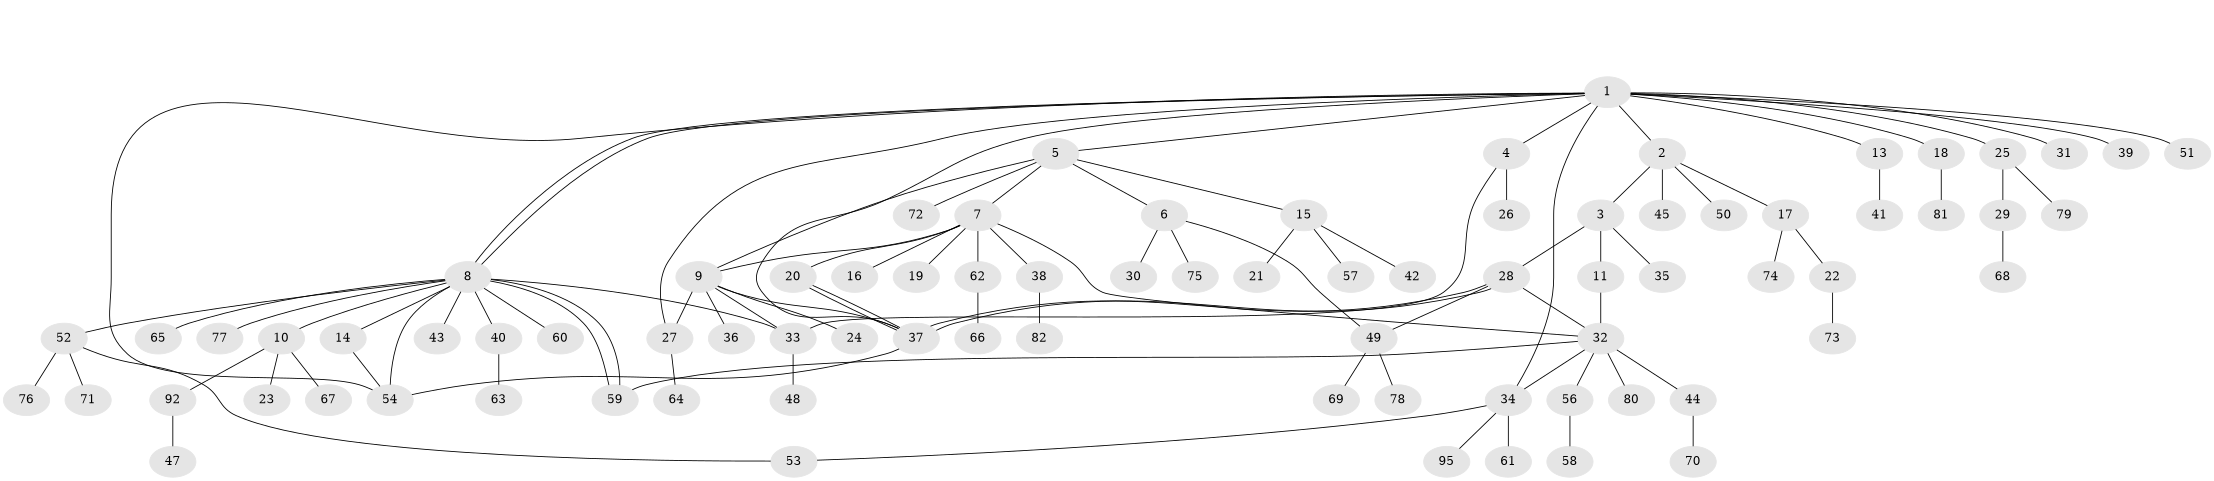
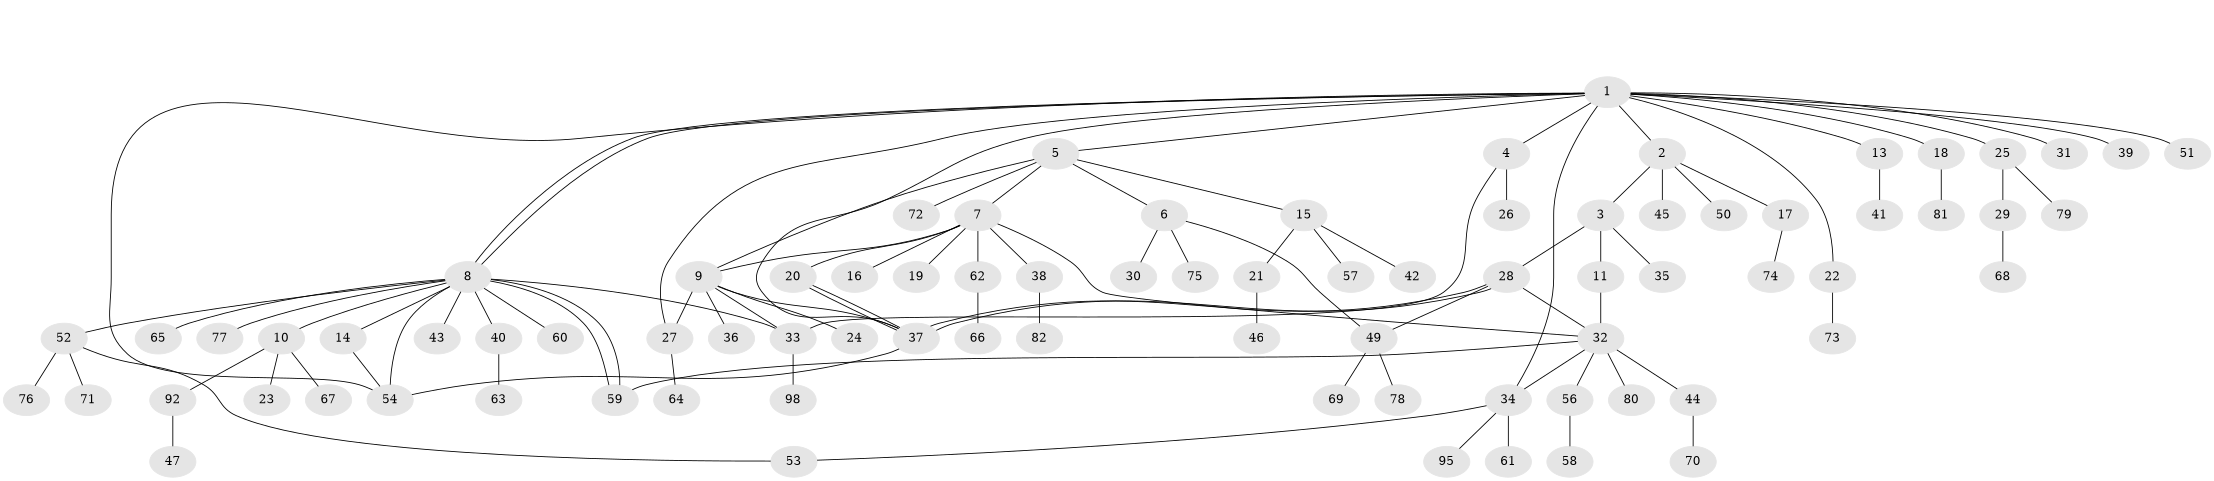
edge "17" -- "22": now "1" -- "22"
node "46": added
node "48": label "48" -> "98"
